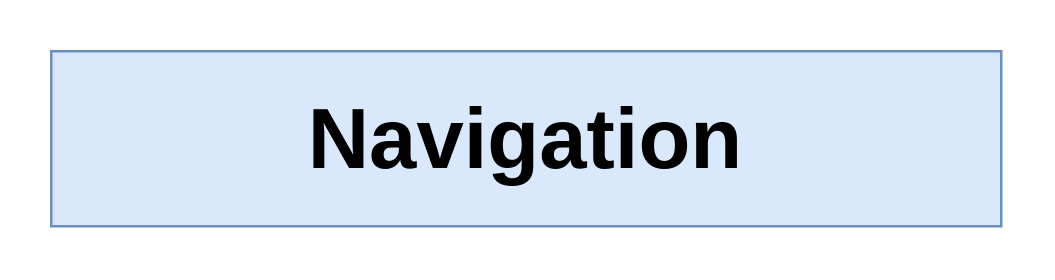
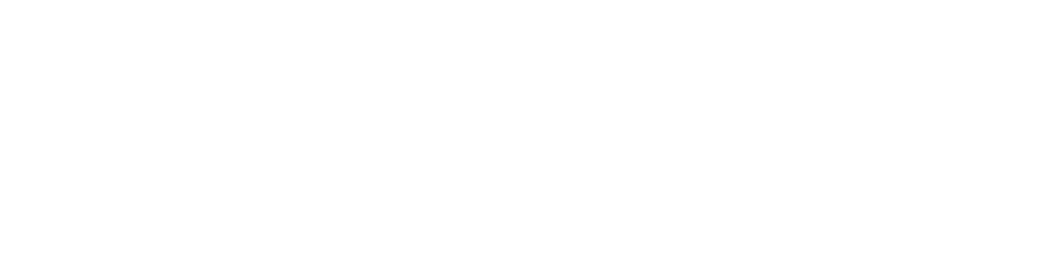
node "Navigation": removed
